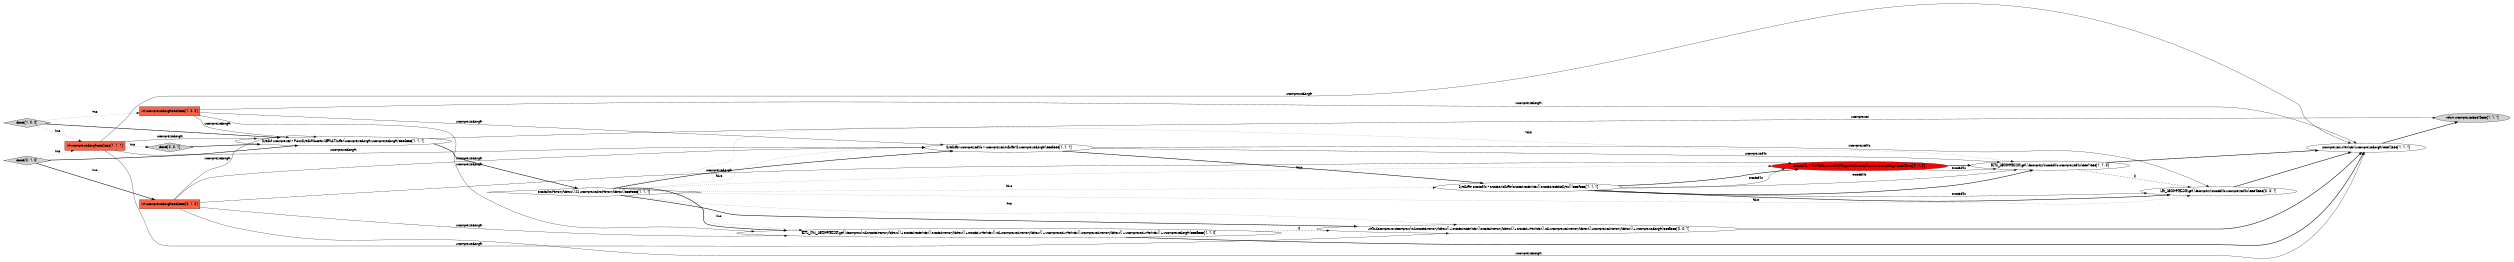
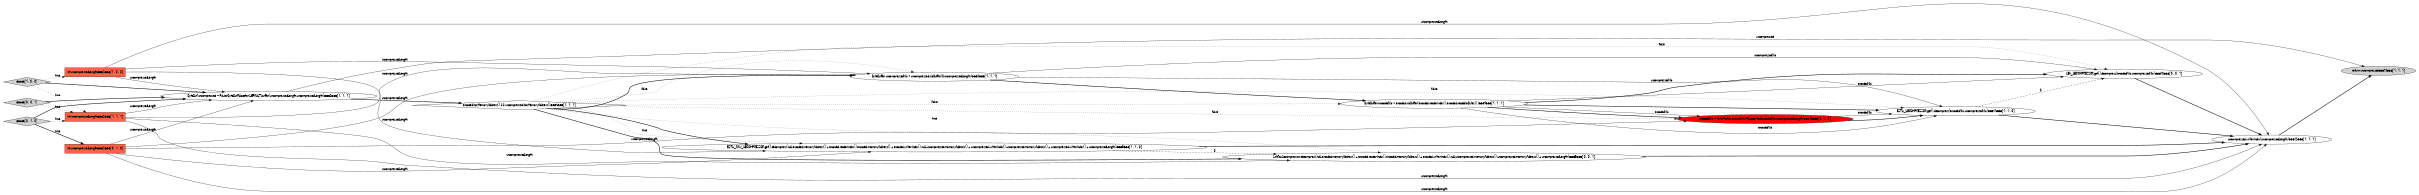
edge "int uncompressedLength@@@2@@@['1', '1', '1']" -> "decode['0', '0', '1']": reversed
